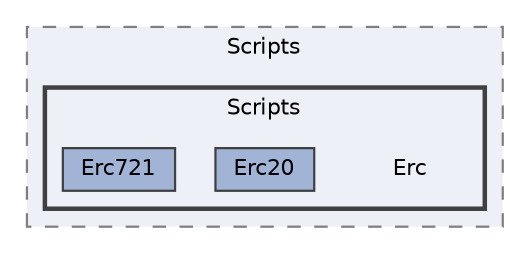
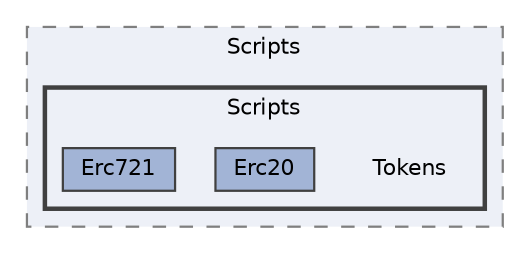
node "Erc": label "Erc" -> "Tokens"
